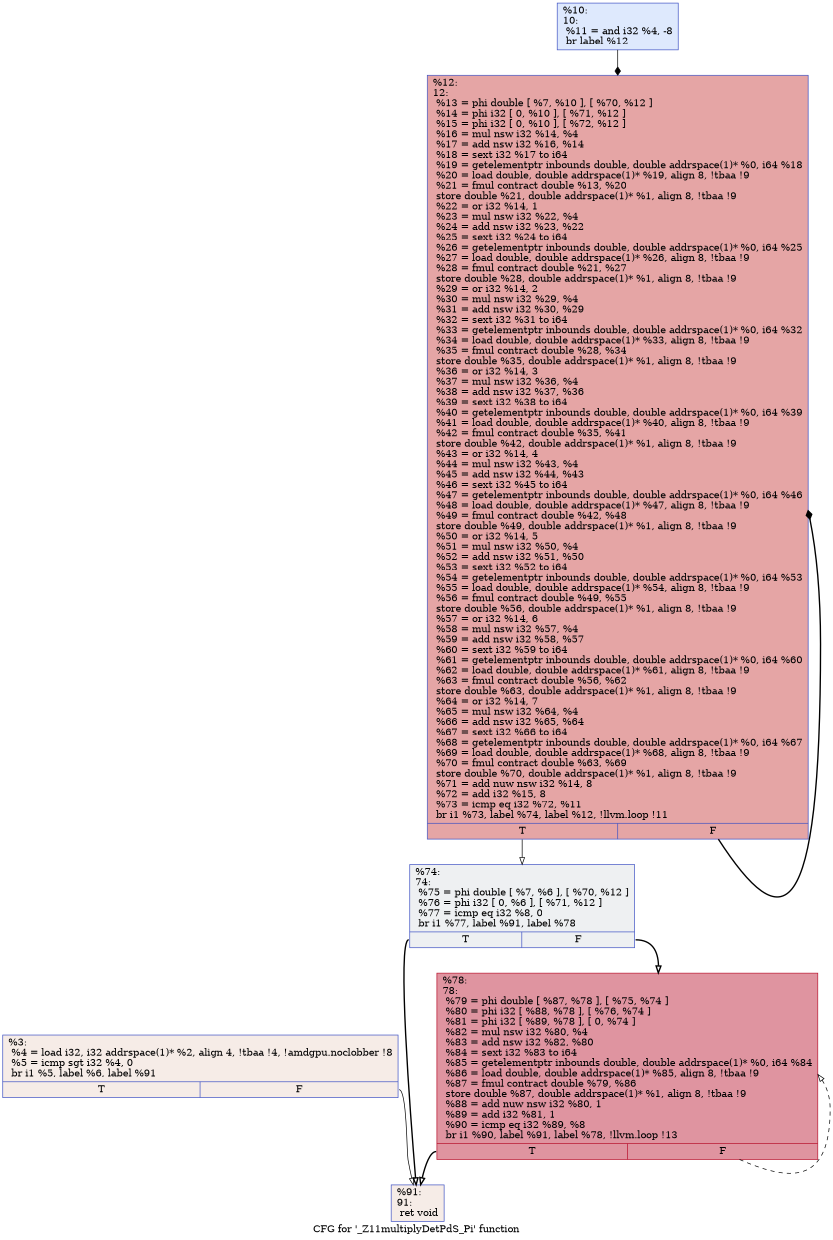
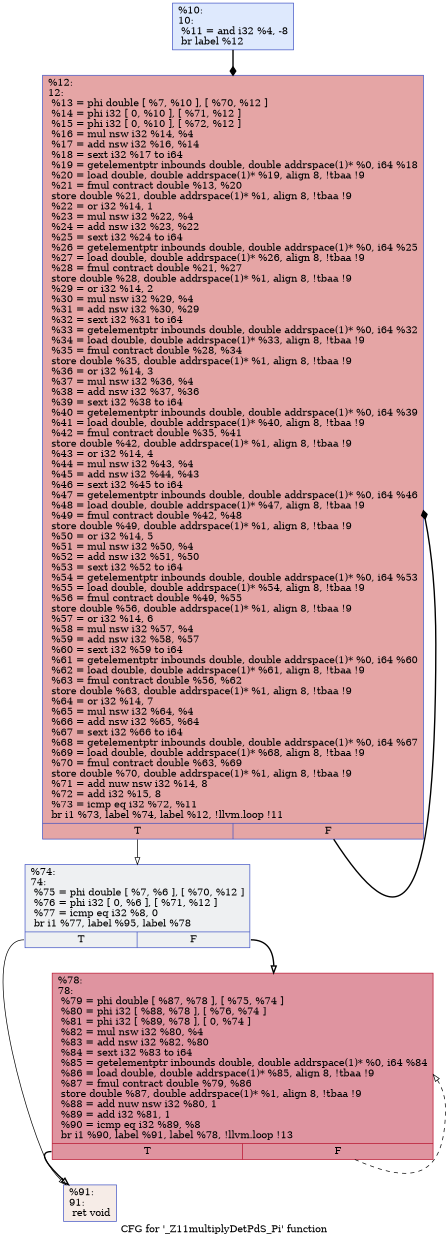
edge "%10:" -> "%12:": style solid -> bold
node "%74:": text "br i1 %77, label %91, label %78" -> "br i1 %77, label %95, label %78"
edge "%74:" -> "%91:": style bold -> solid
node "%3:": removed
